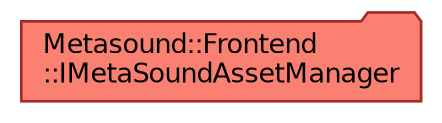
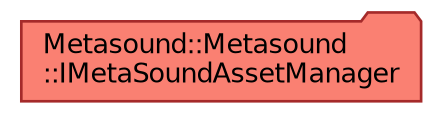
node "Metasound::Frontend ::IMetaSoundAssetManager": label "Metasound::Frontend ::IMetaSoundAssetManager" -> "Metasound::Metasound ::IMetaSoundAssetManager"
